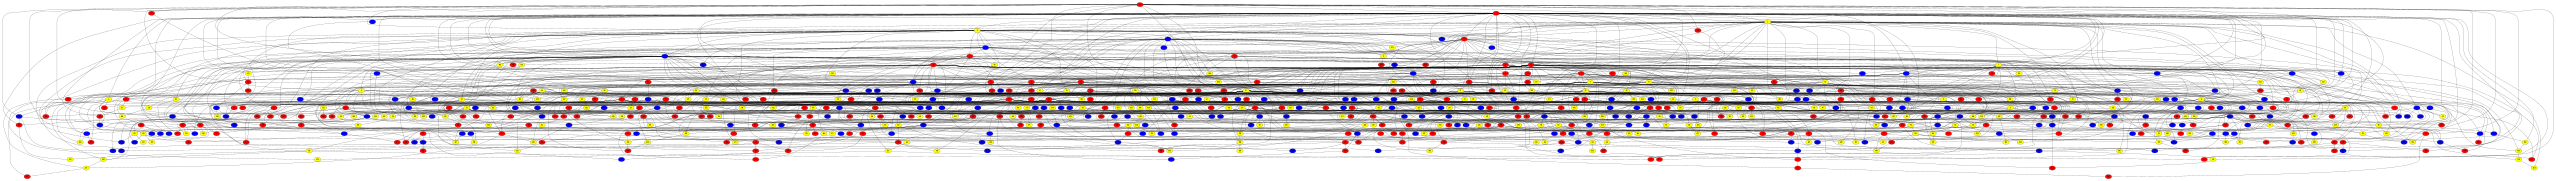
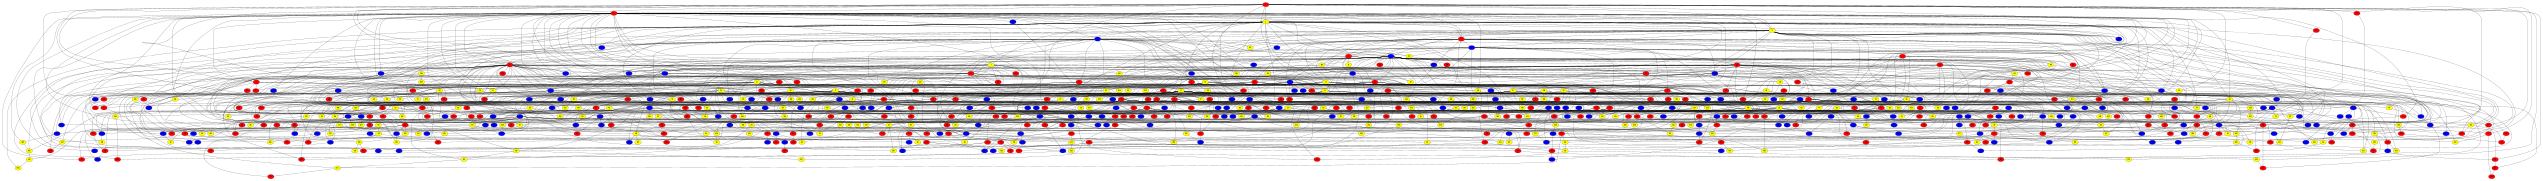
node "417": removed
